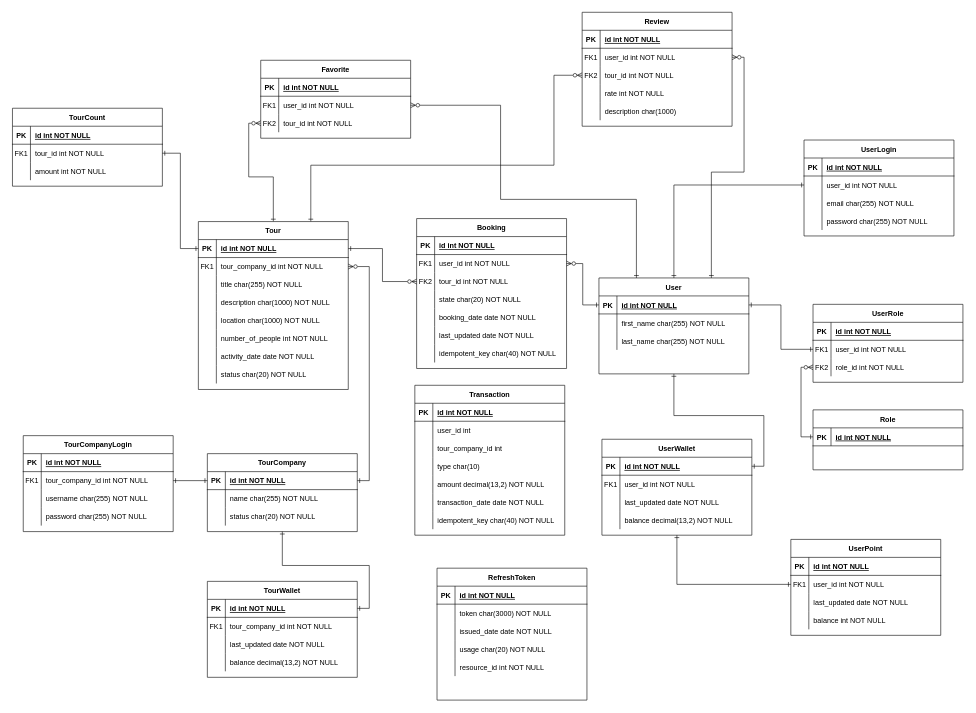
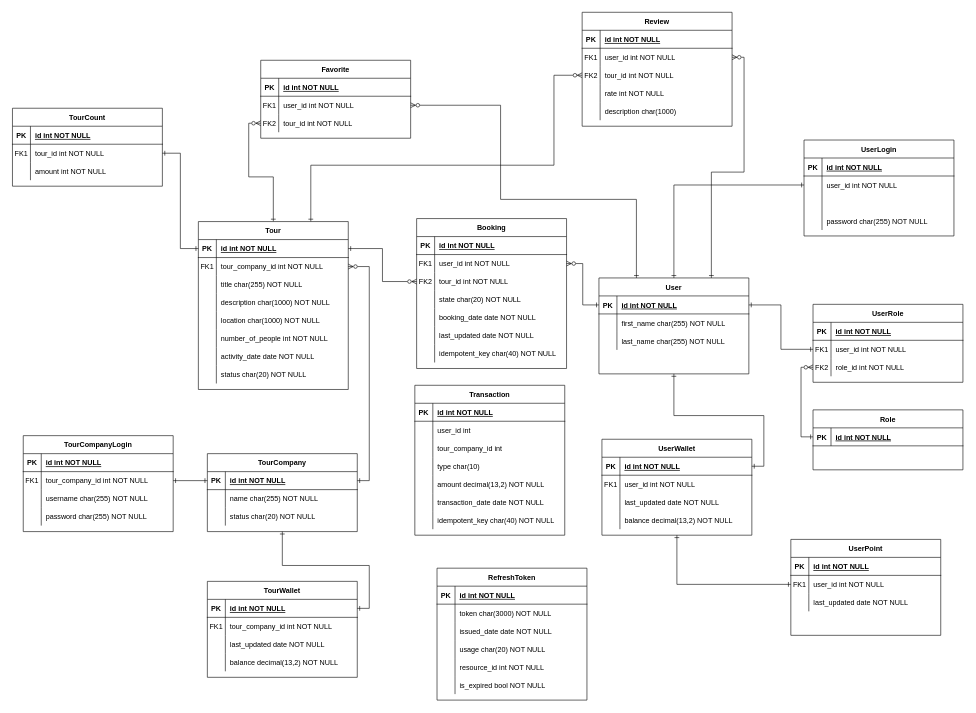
node "email char(255) NOT NULL": removed
node "balance int NOT NULL": removed
node "is_expired bool NOT NULL": added
